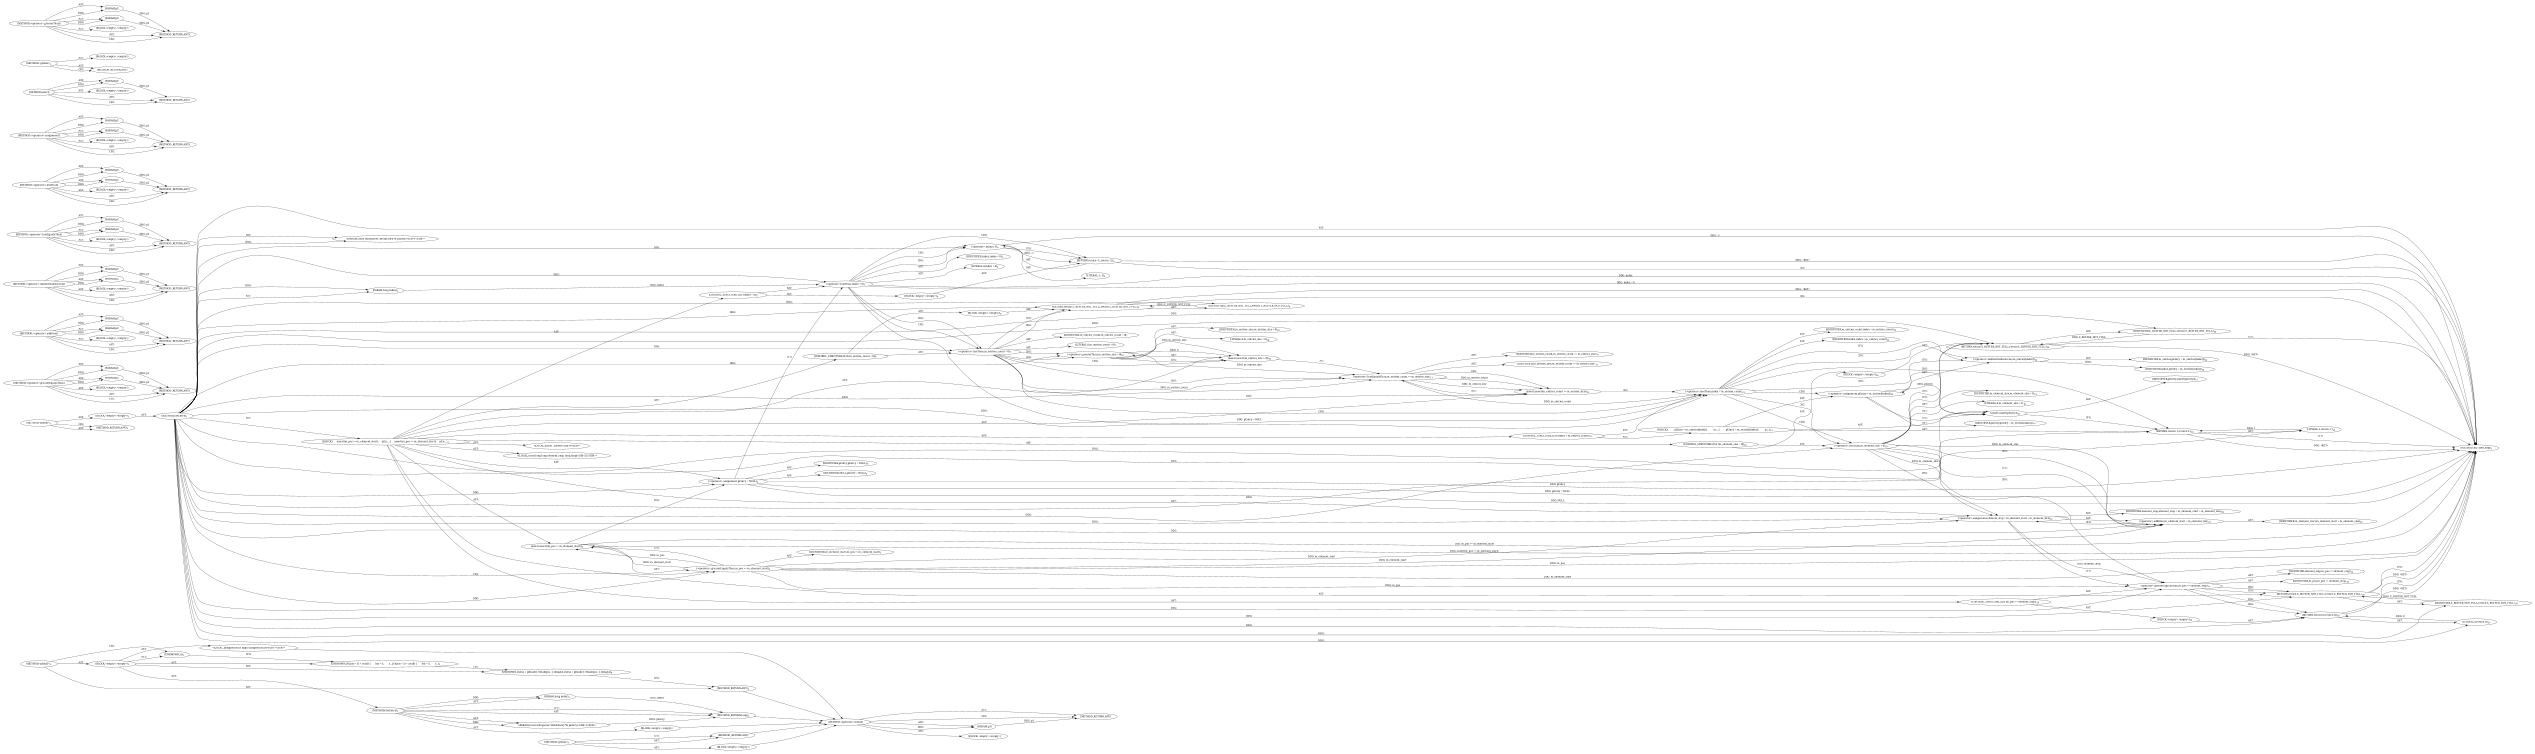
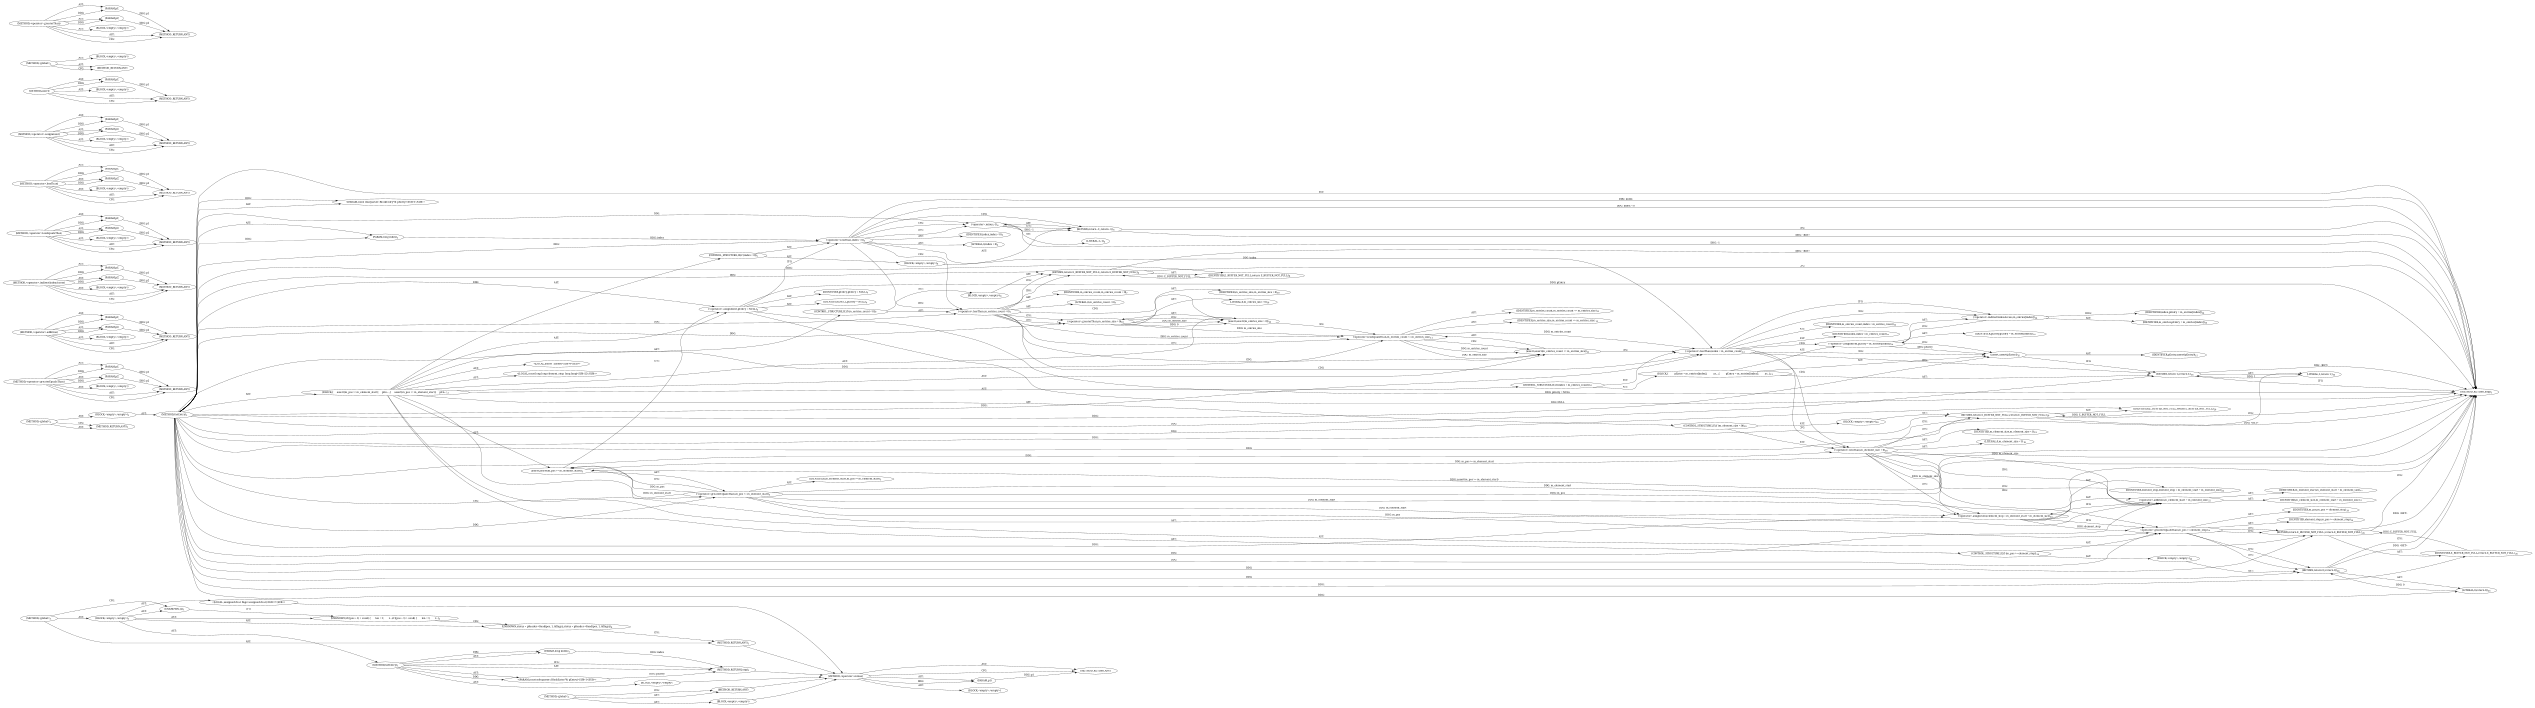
edge "(<operator>.lessThan,index < 0)" -> "(<operator>.lessThan,index < m_entries_count)": label "DDG: pEntry = NULL" -> "DDG: index"
node "(IDENTIFIER,m_element_size,m_element_start + m_element_size)": added
